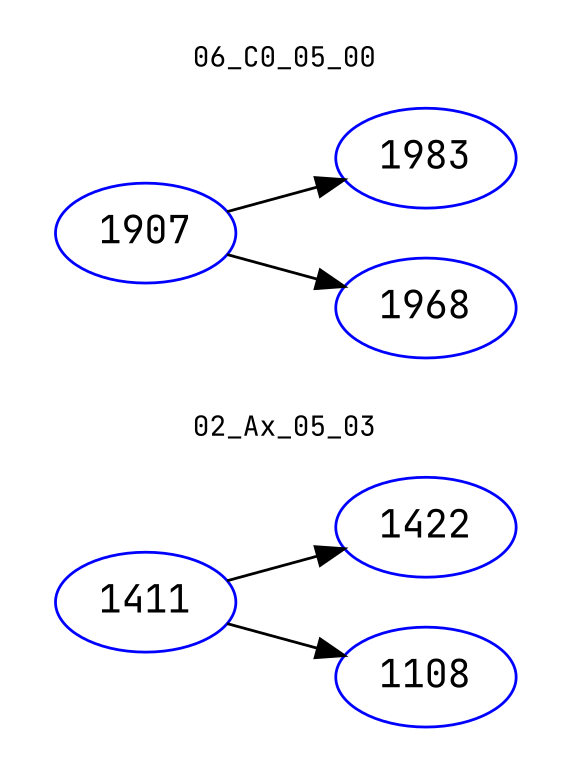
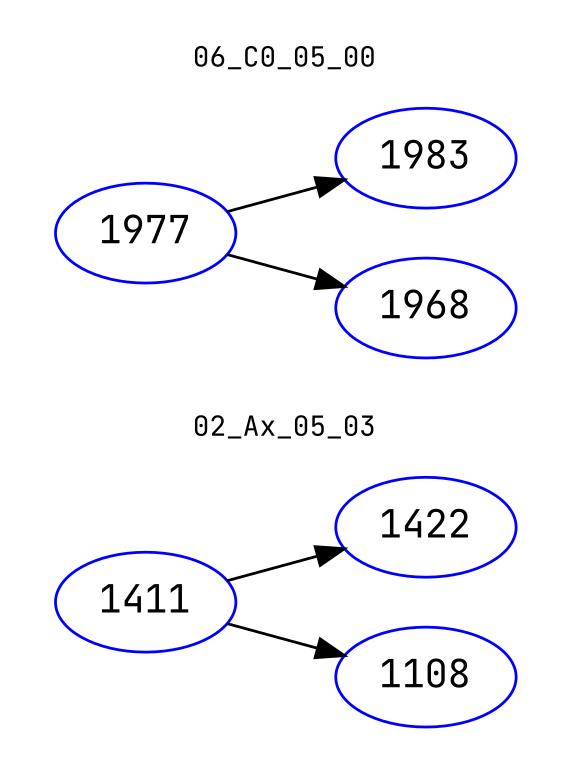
node "1907": label "1907" -> "1977"
